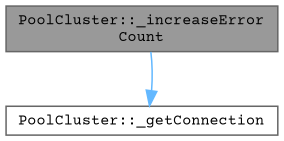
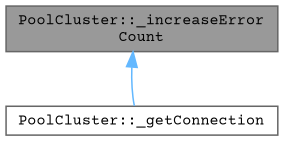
edge "PoolCluster::_increaseError Count" -> "PoolCluster::_getConnection": reversed
